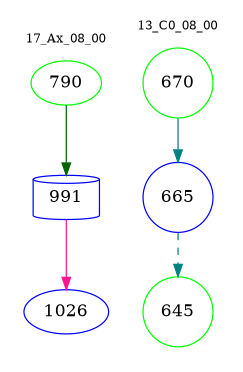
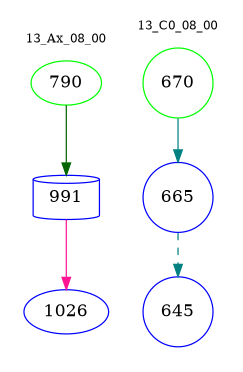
cluster "17_Ax_08_00": label "17_Ax_08_00" -> "13_Ax_08_00"
node "645": color green -> blue
